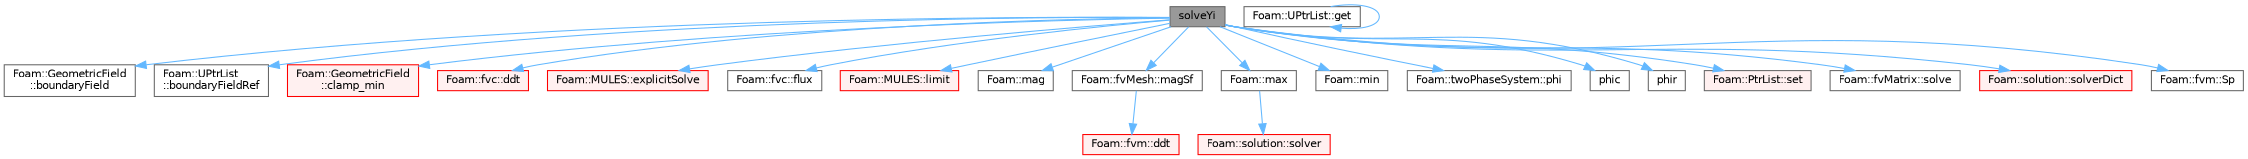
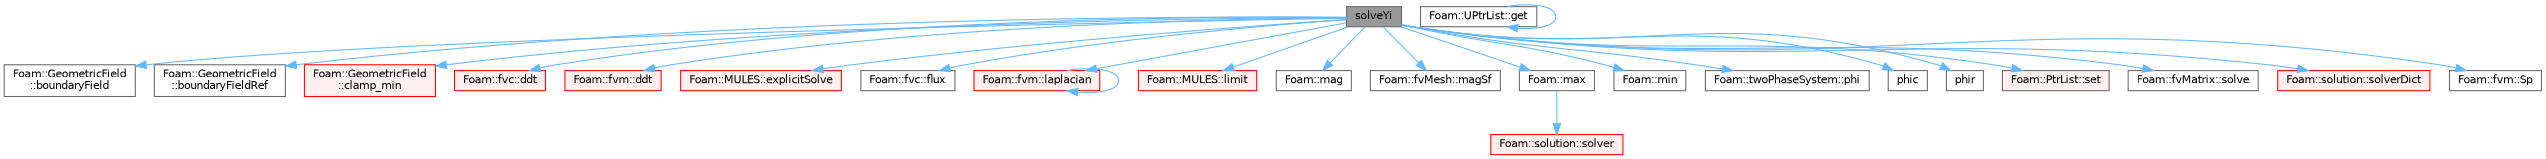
node "Foam::UPtrList ::boundaryFieldRef": label "Foam::UPtrList ::boundaryFieldRef" -> "Foam::GeometricField ::boundaryFieldRef"
node "Foam::fvm::laplacian": added
edge "Foam::fvMesh::magSf" -> "Foam::fvm::ddt": now "solveYi" -> "Foam::fvm::ddt"
